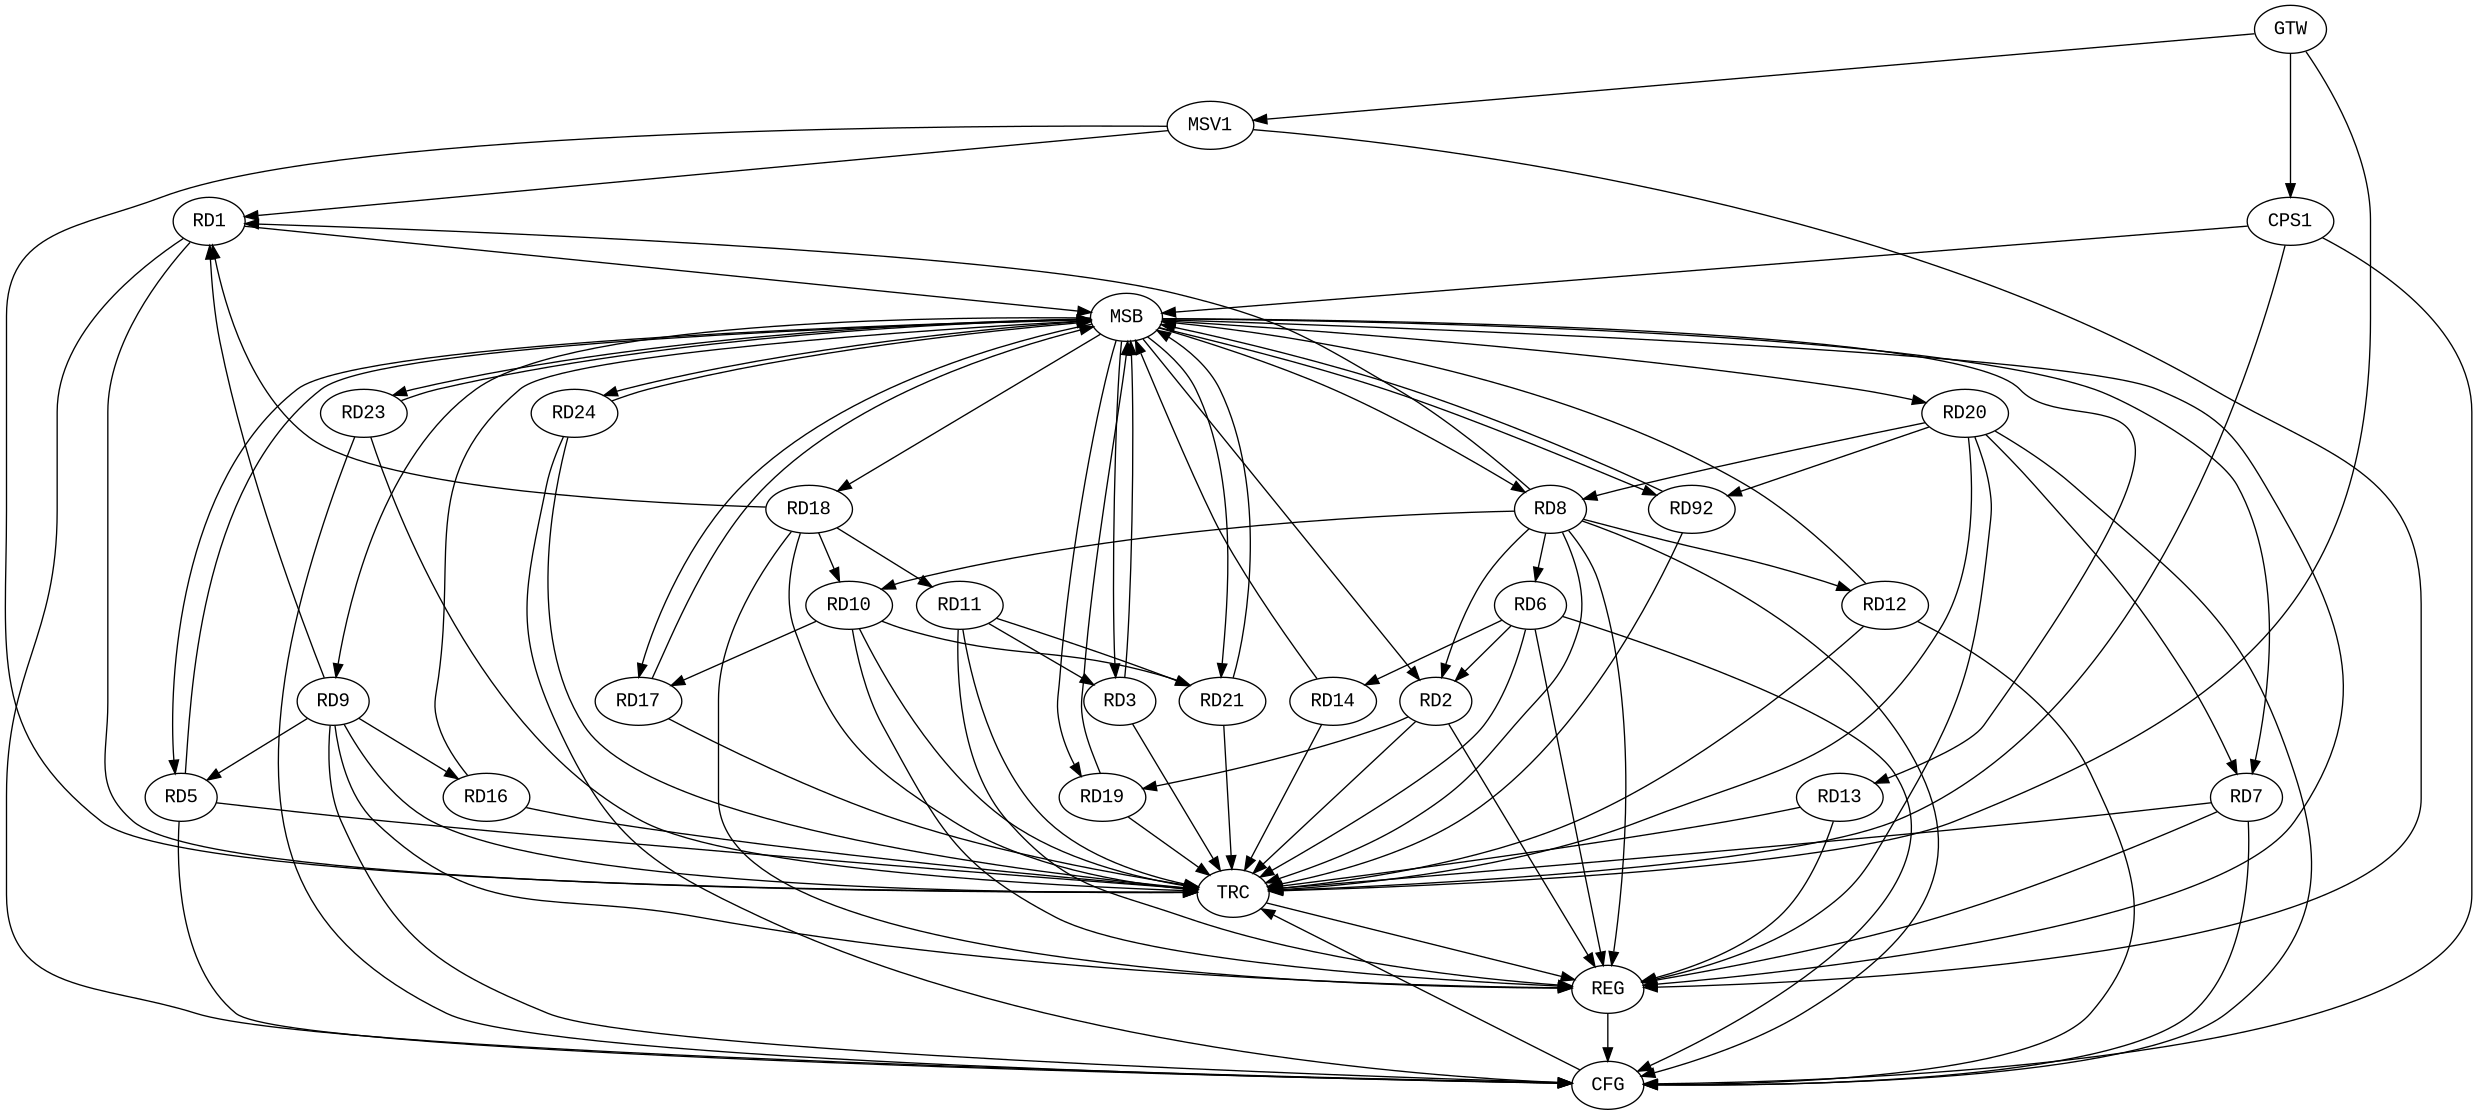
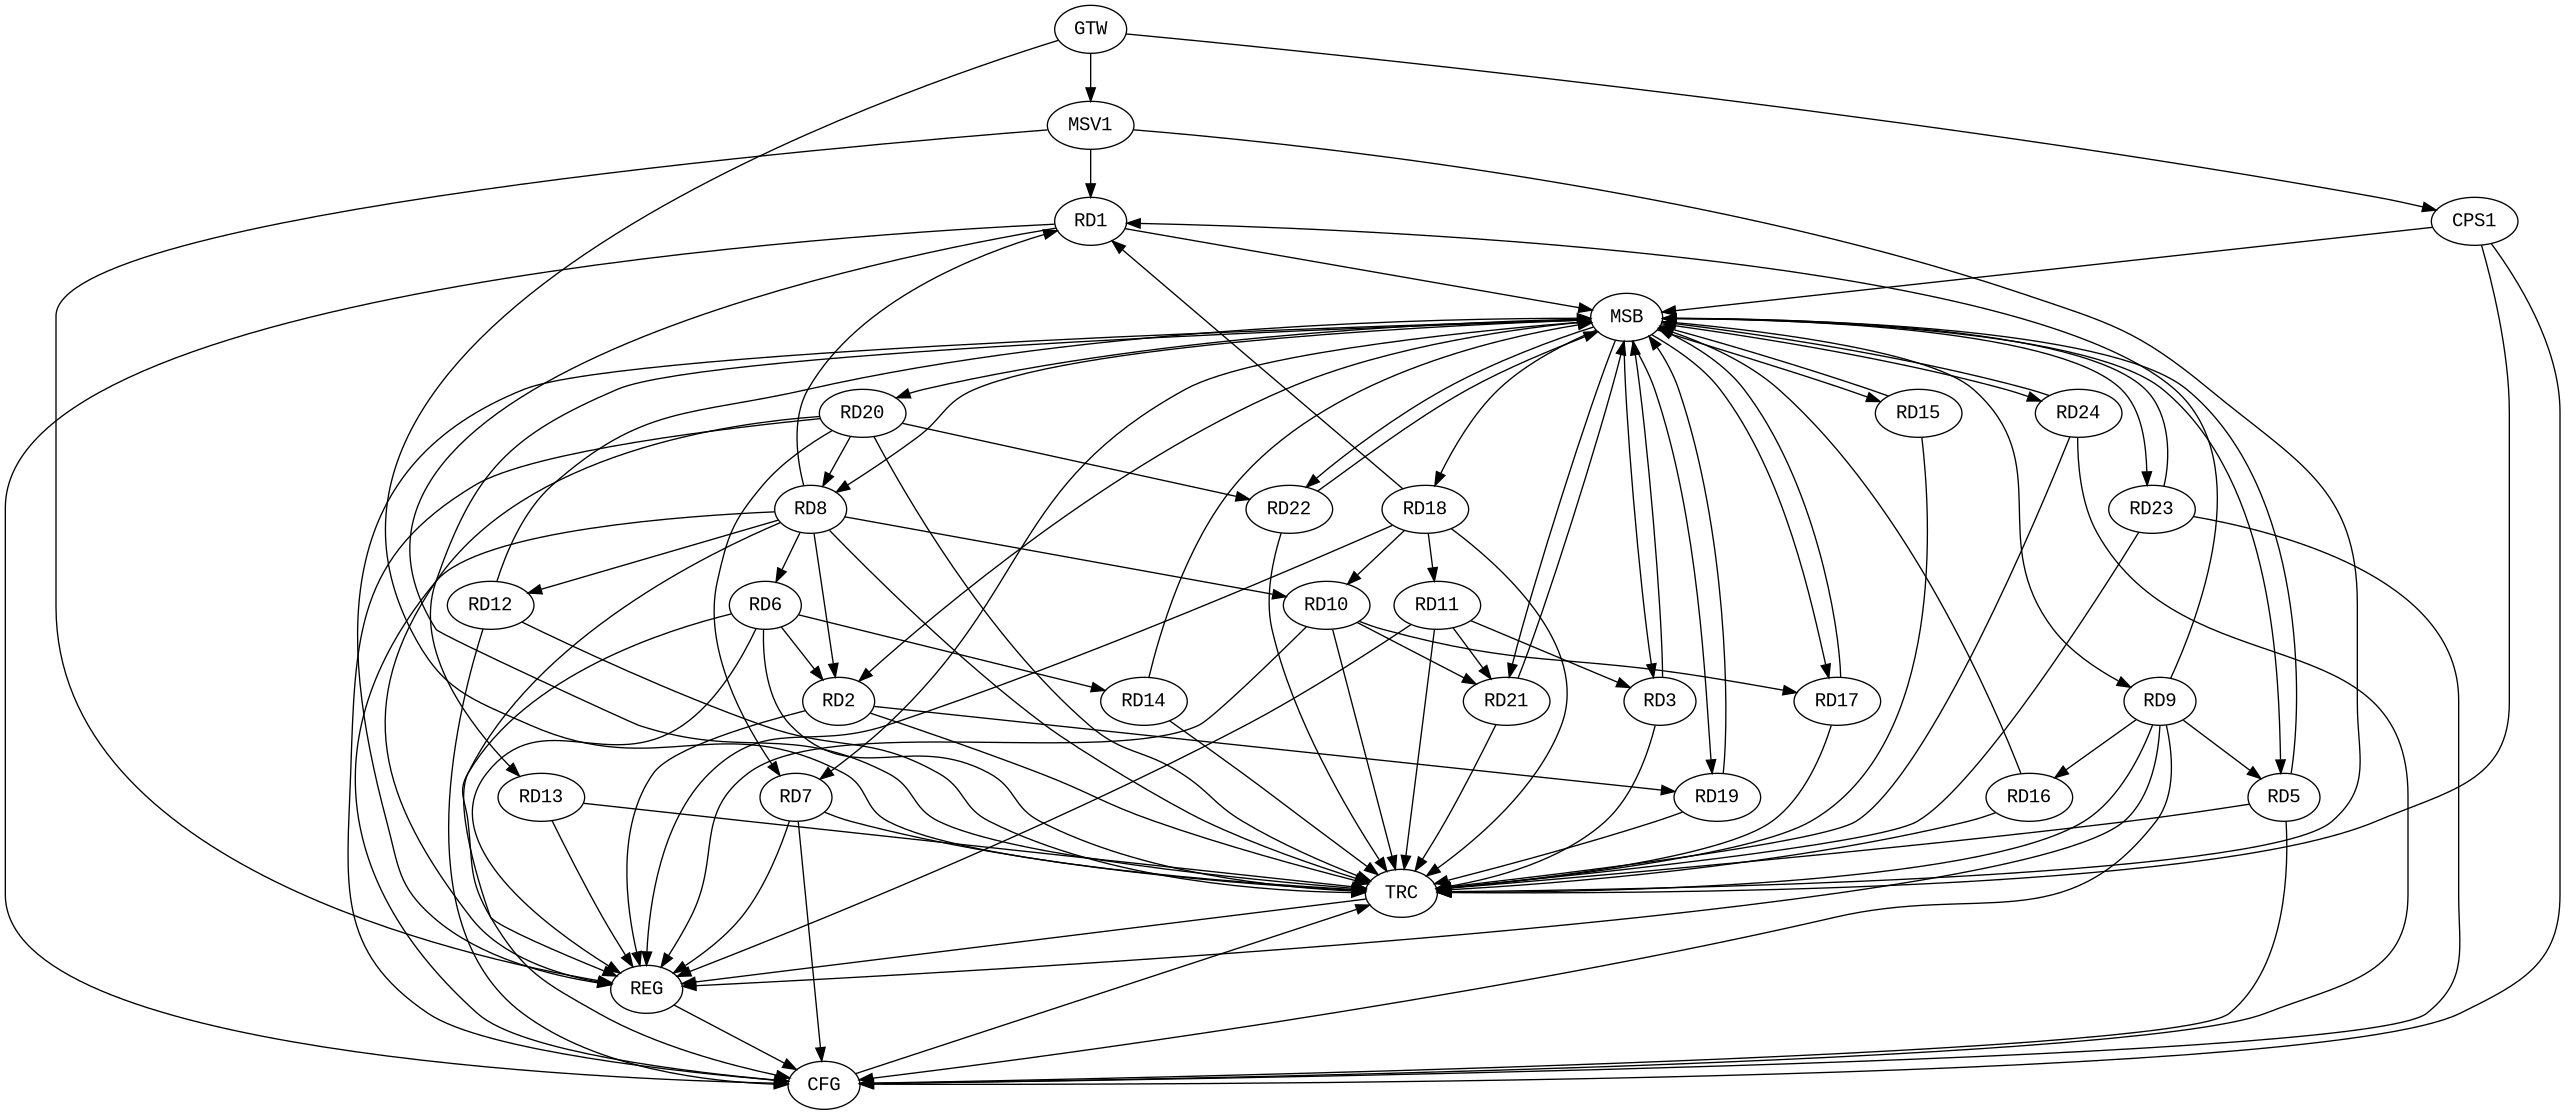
node "RD15": added
node "RD92": label "RD92" -> "RD22"
